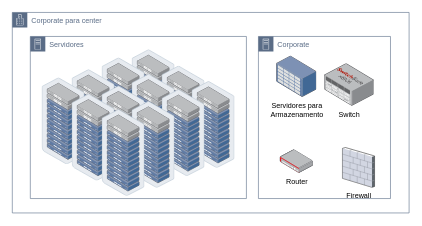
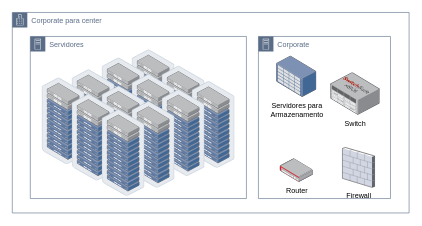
node "Switch": moved (349, 85) -> (355, 94)
node "Router": moved (296, 161) -> (296, 170)
